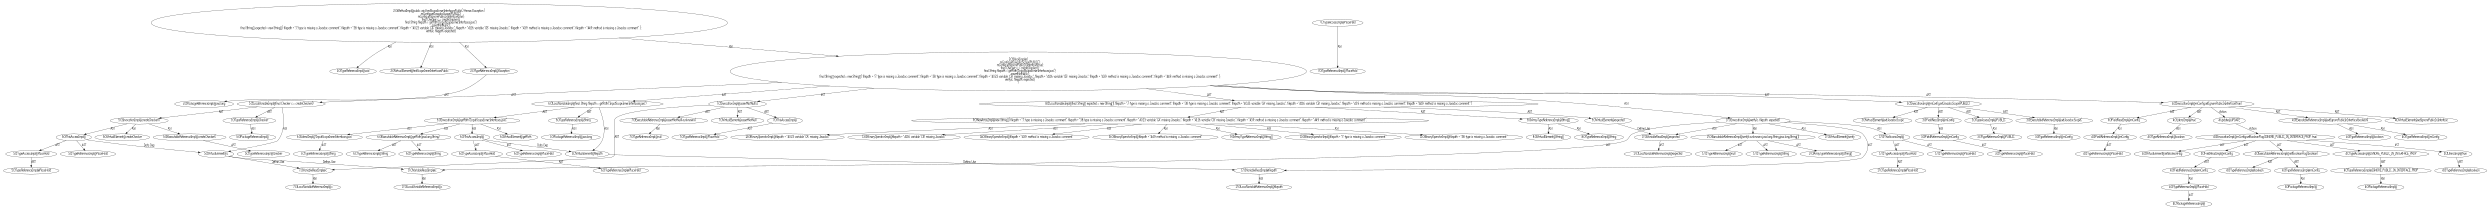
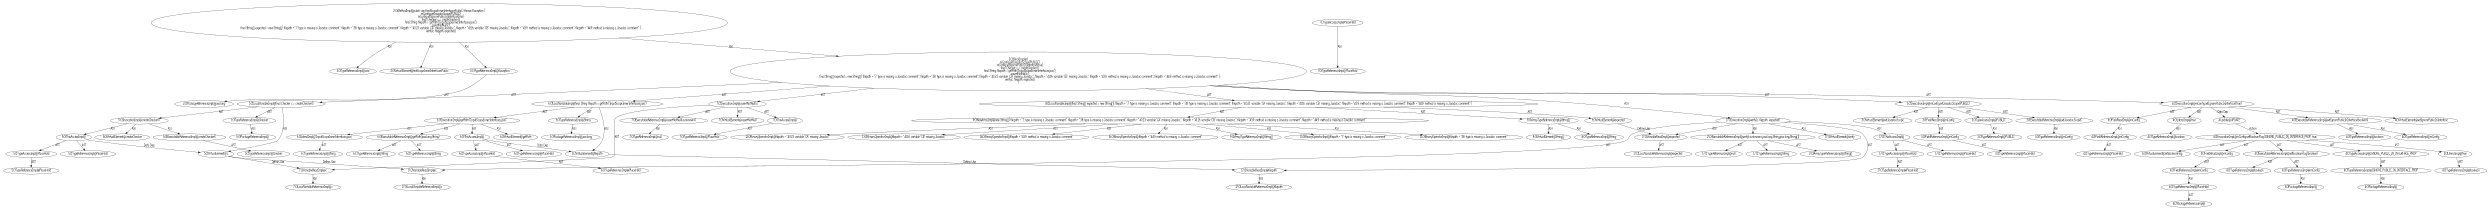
edge "4:CtInvocationImpl@mConfig.setIgnorePublicInInterface(true)" -> "4:Update@UPDATE": label "Action" -> "Data Dep"
